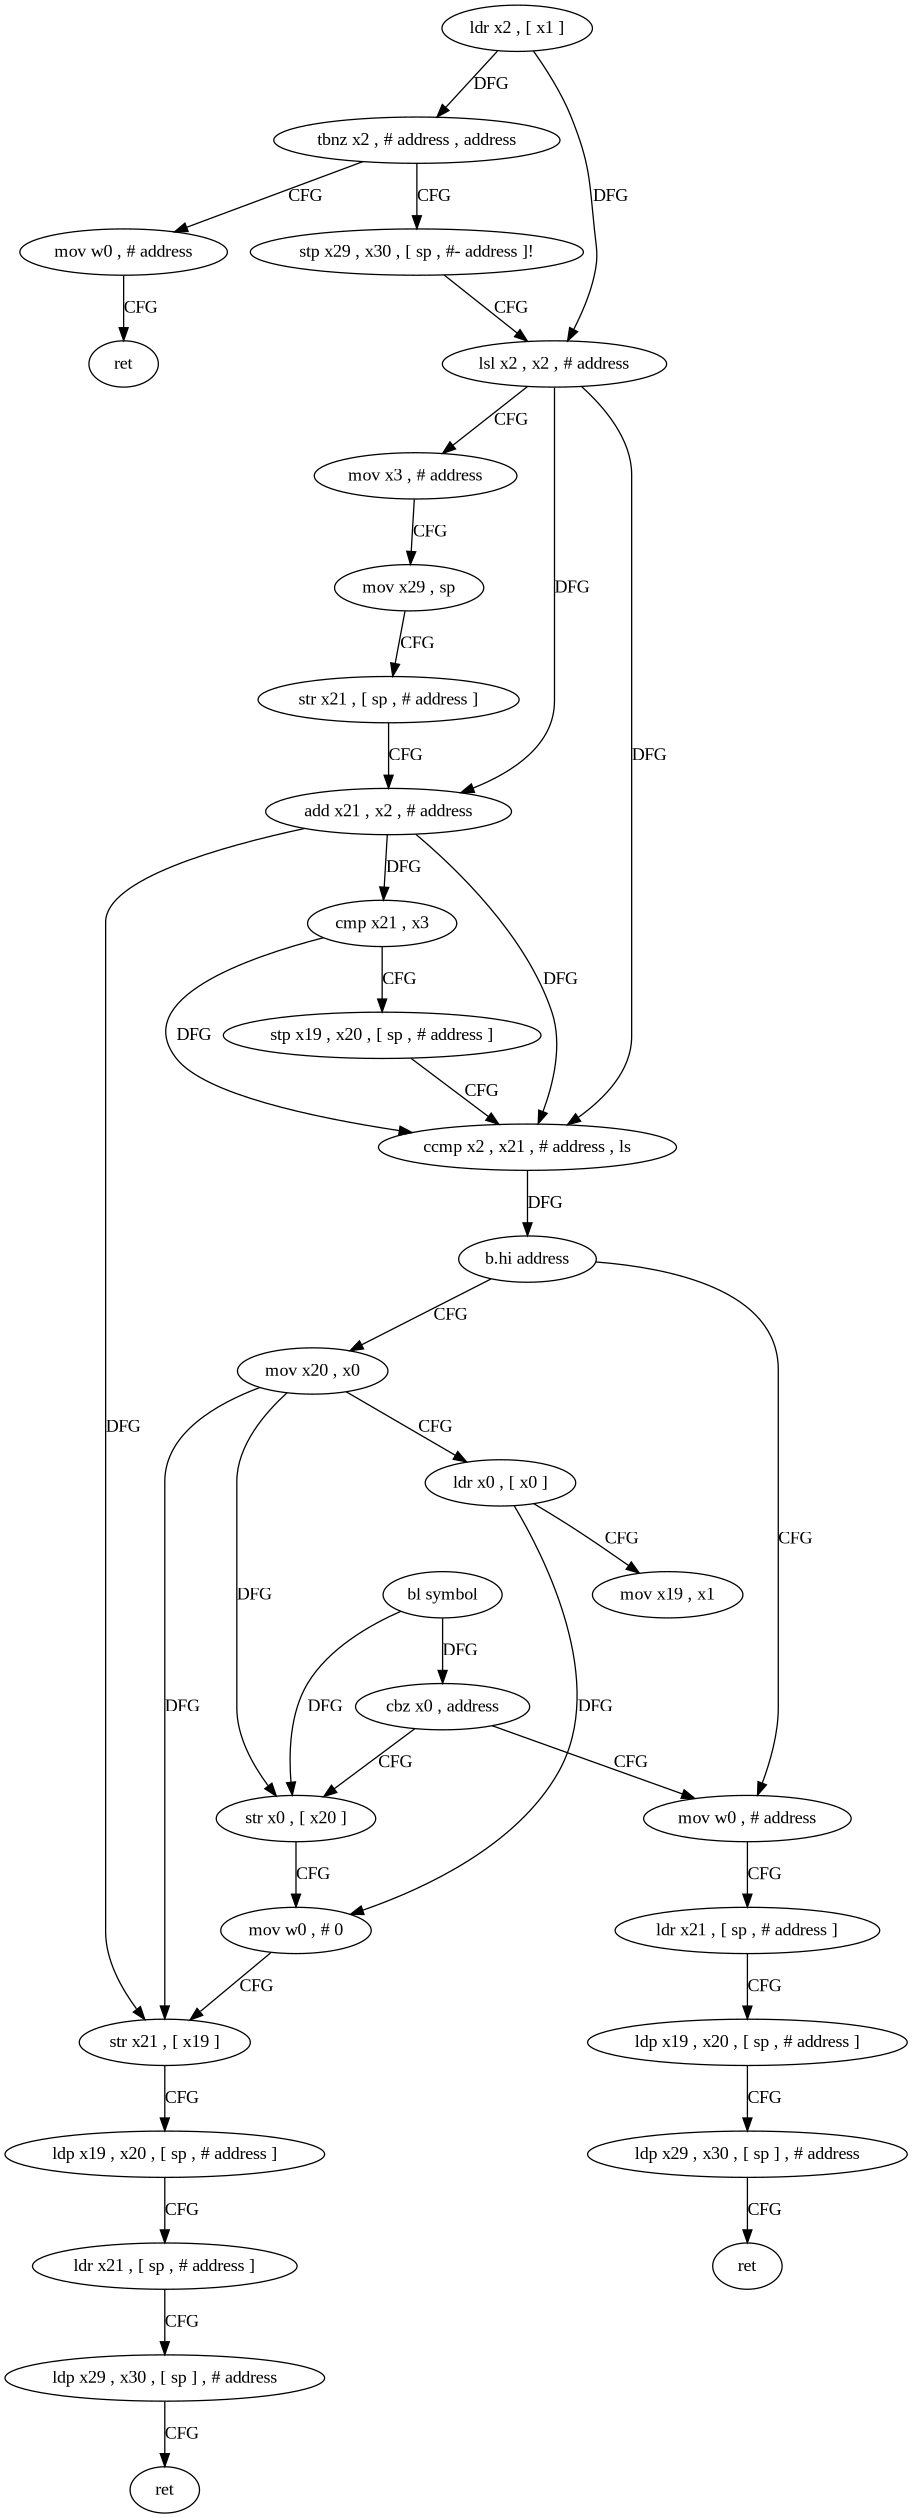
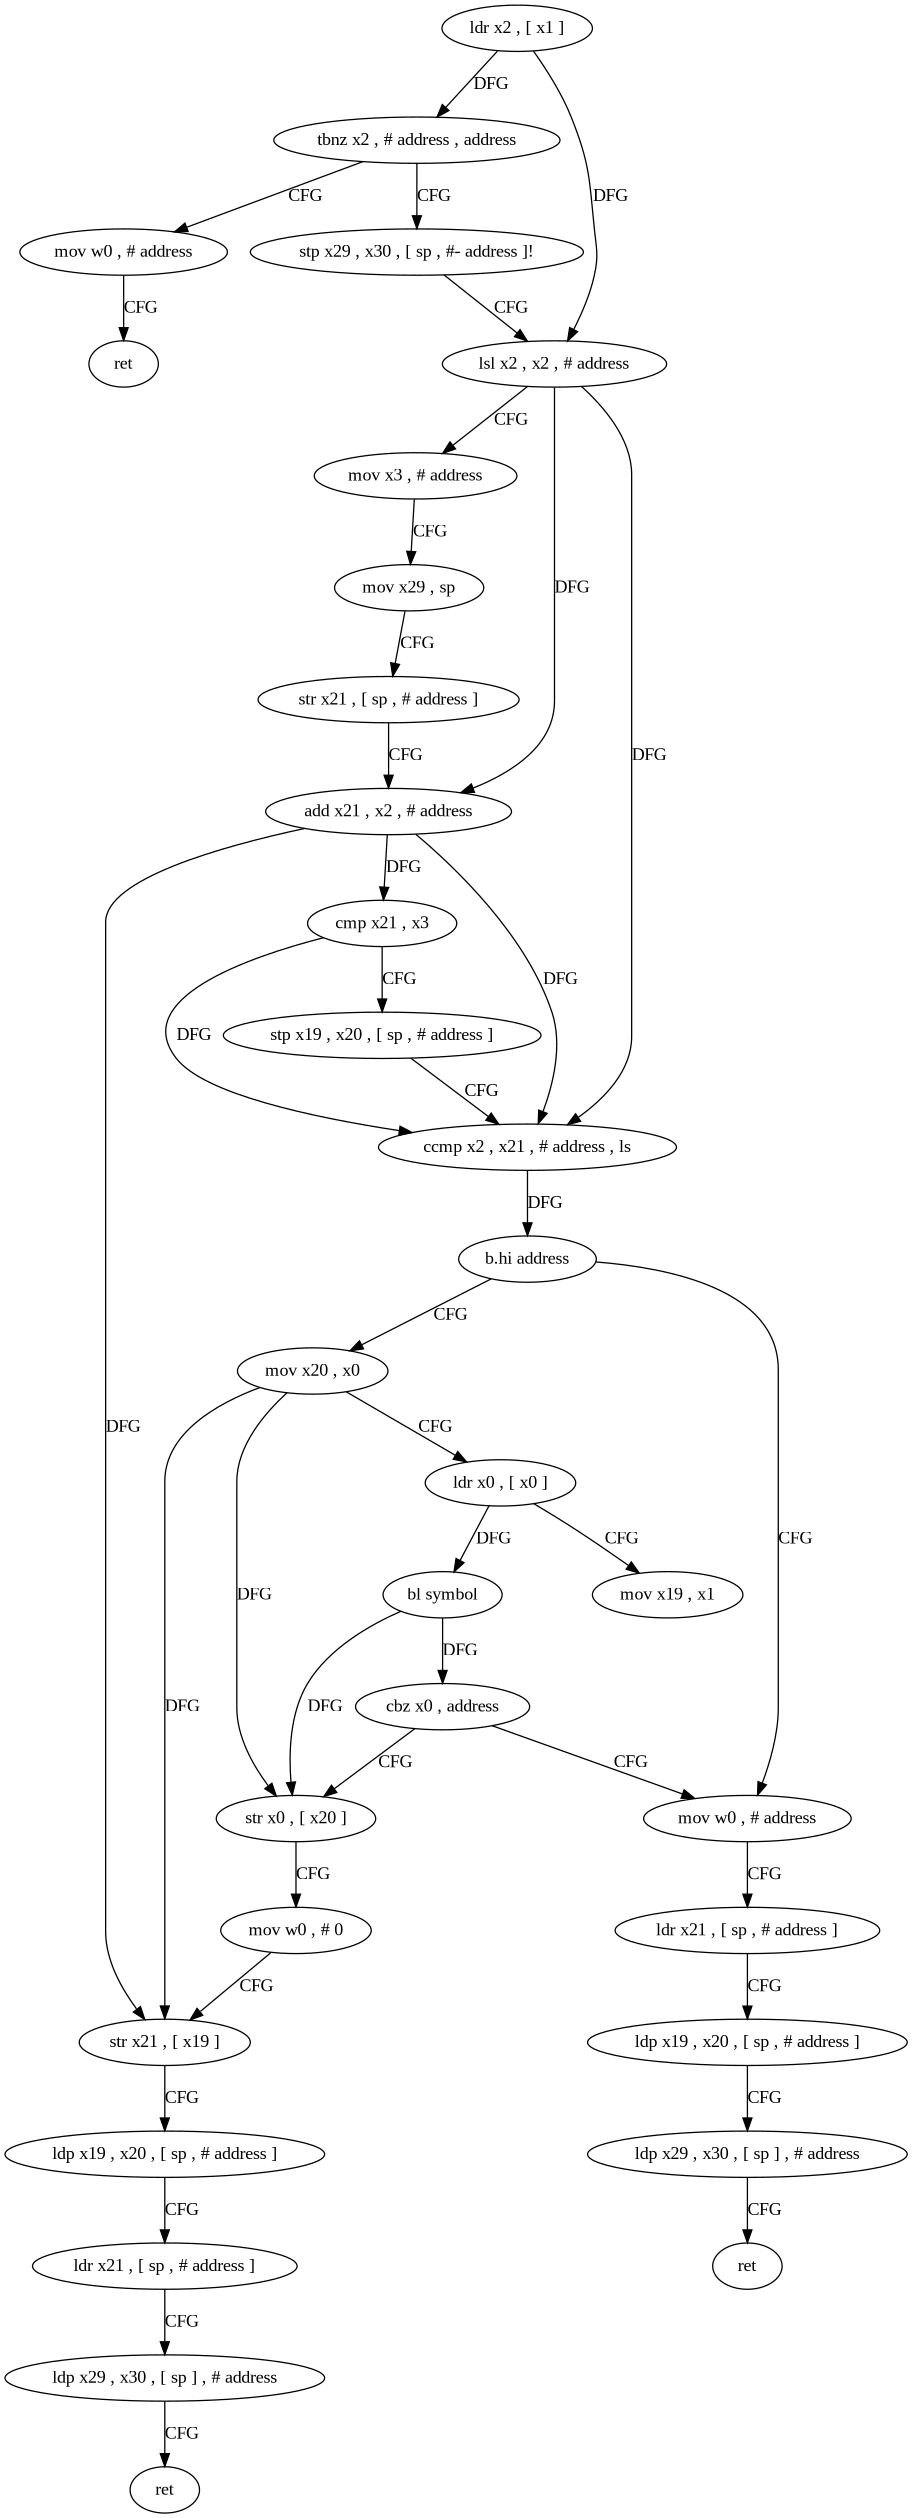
edge "ldr x0 , [ x0 ]" -> "mov w0 , # 0": now "ldr x0 , [ x0 ]" -> "bl symbol"
